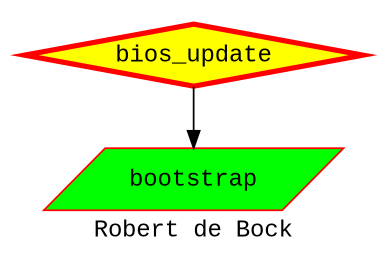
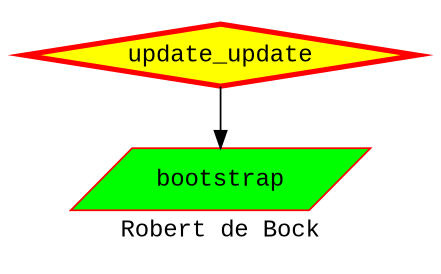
node "bios_update": label "bios_update" -> "update_update"
